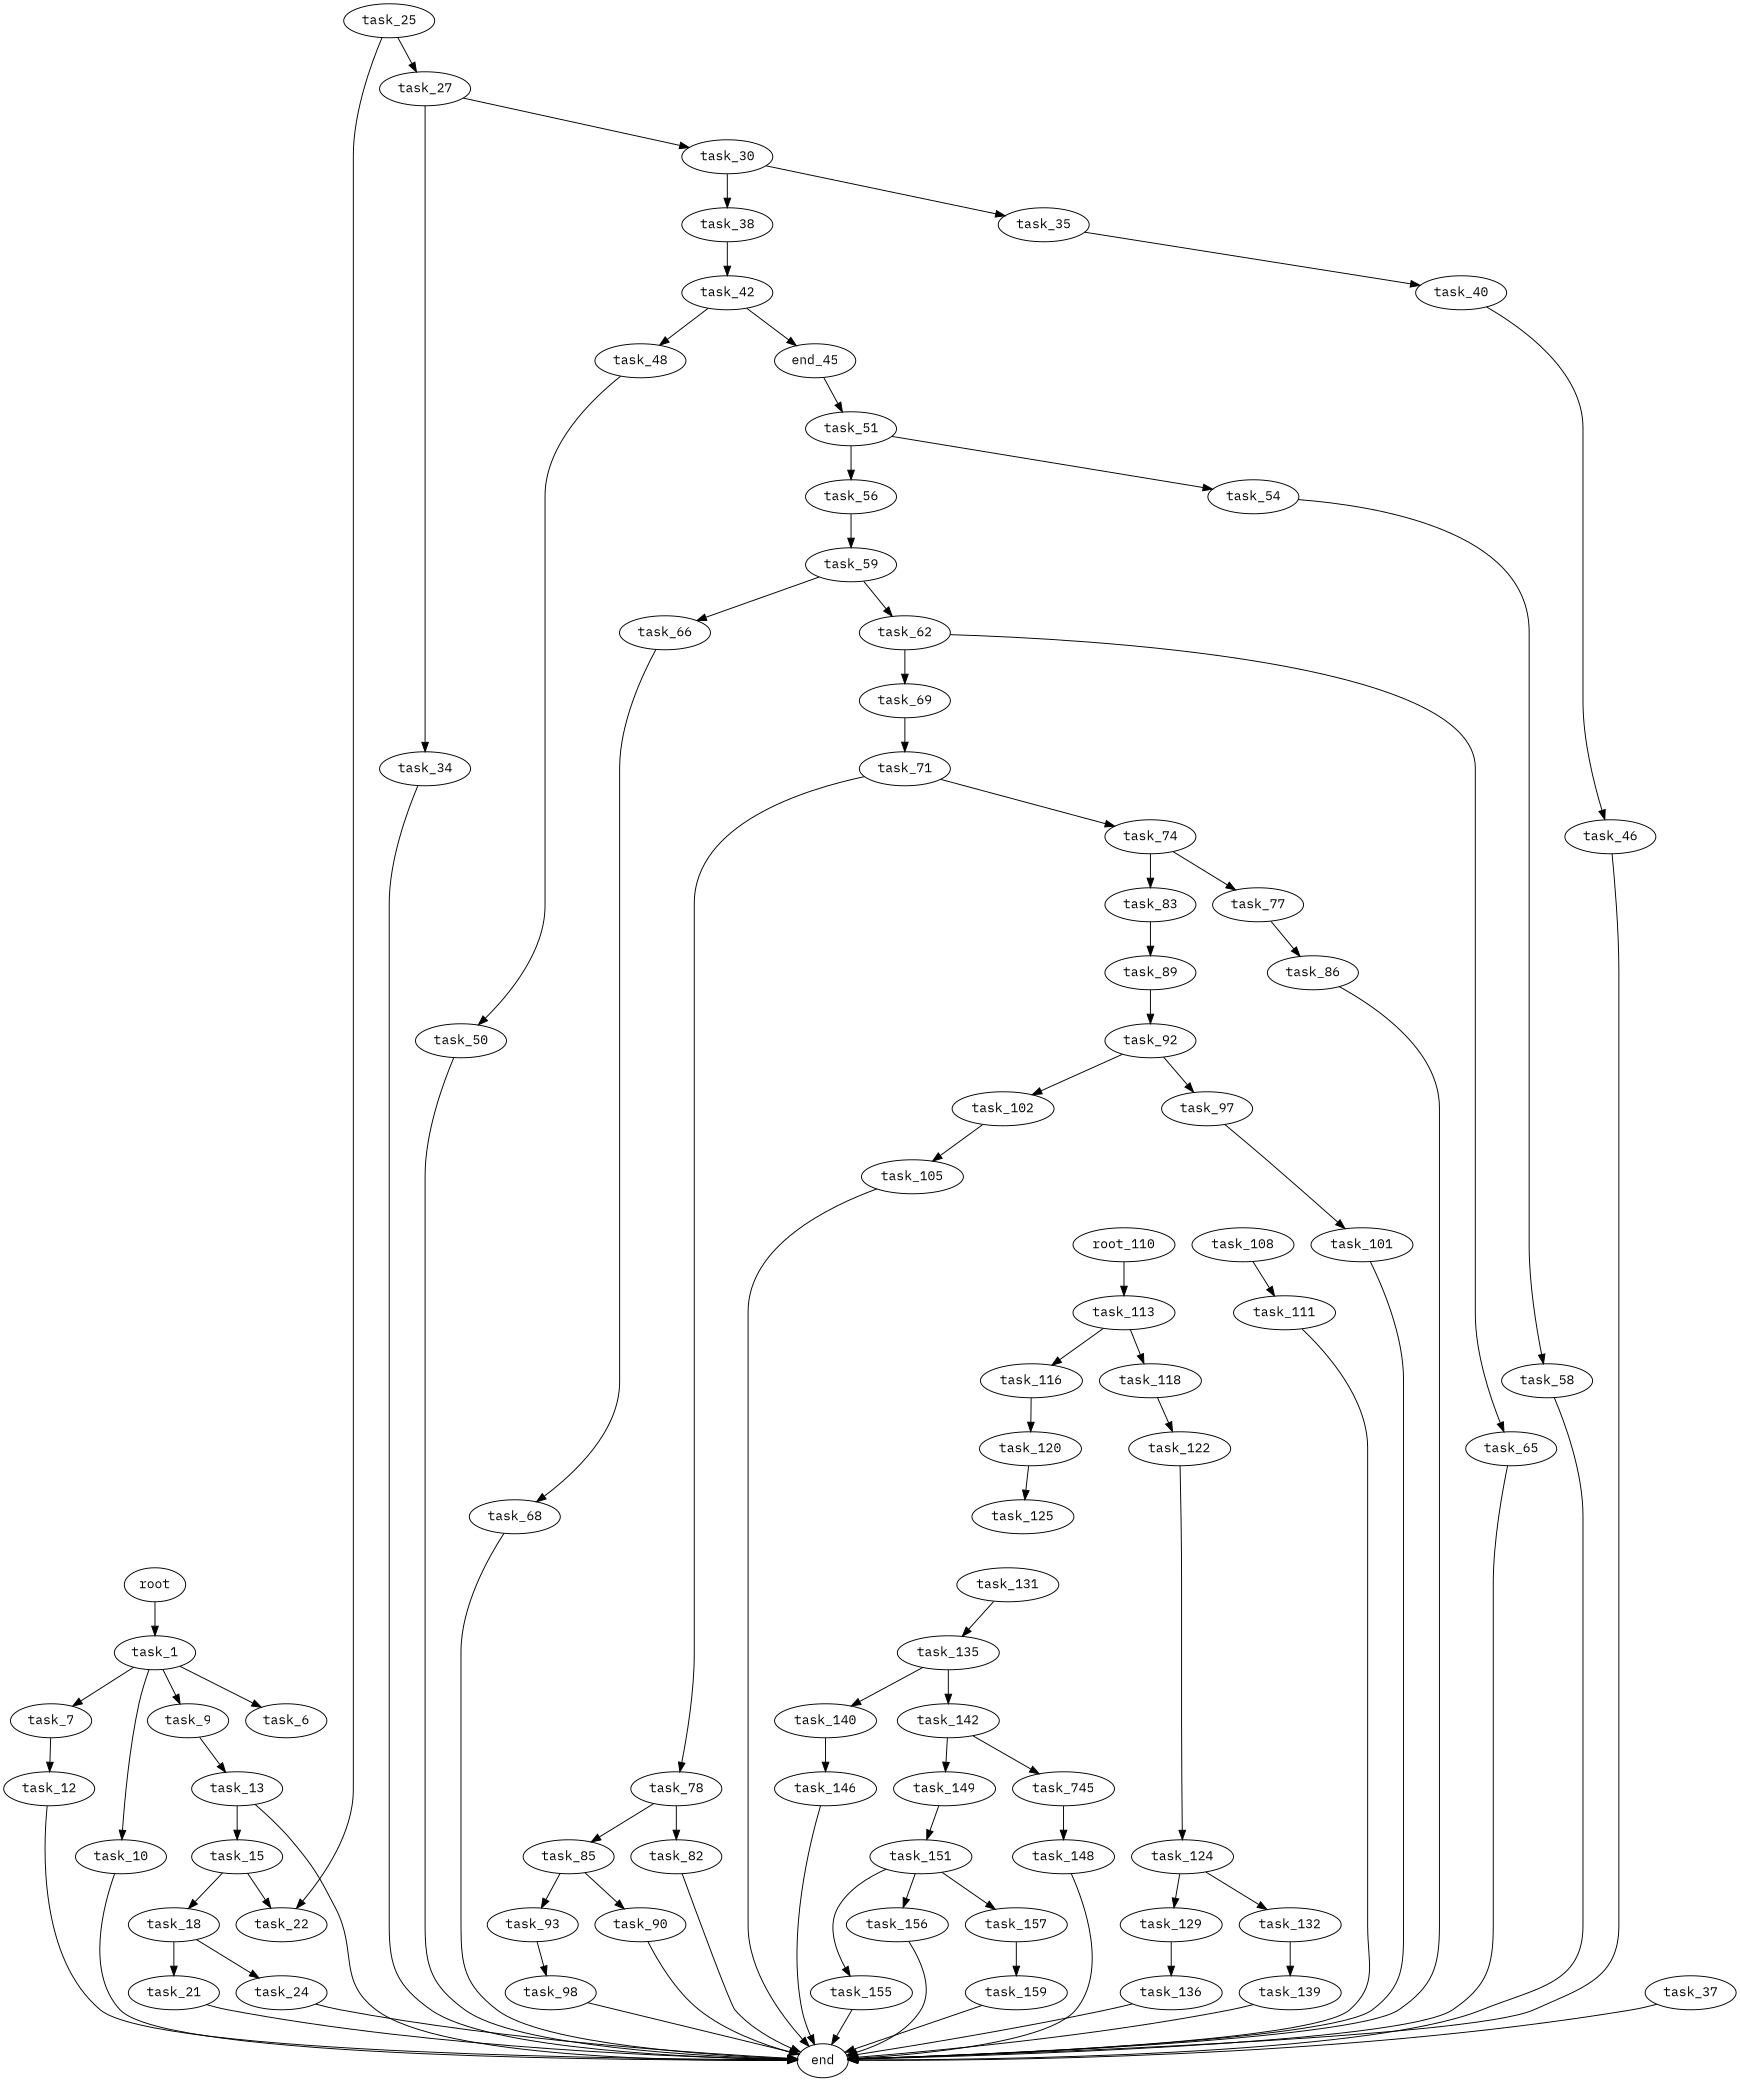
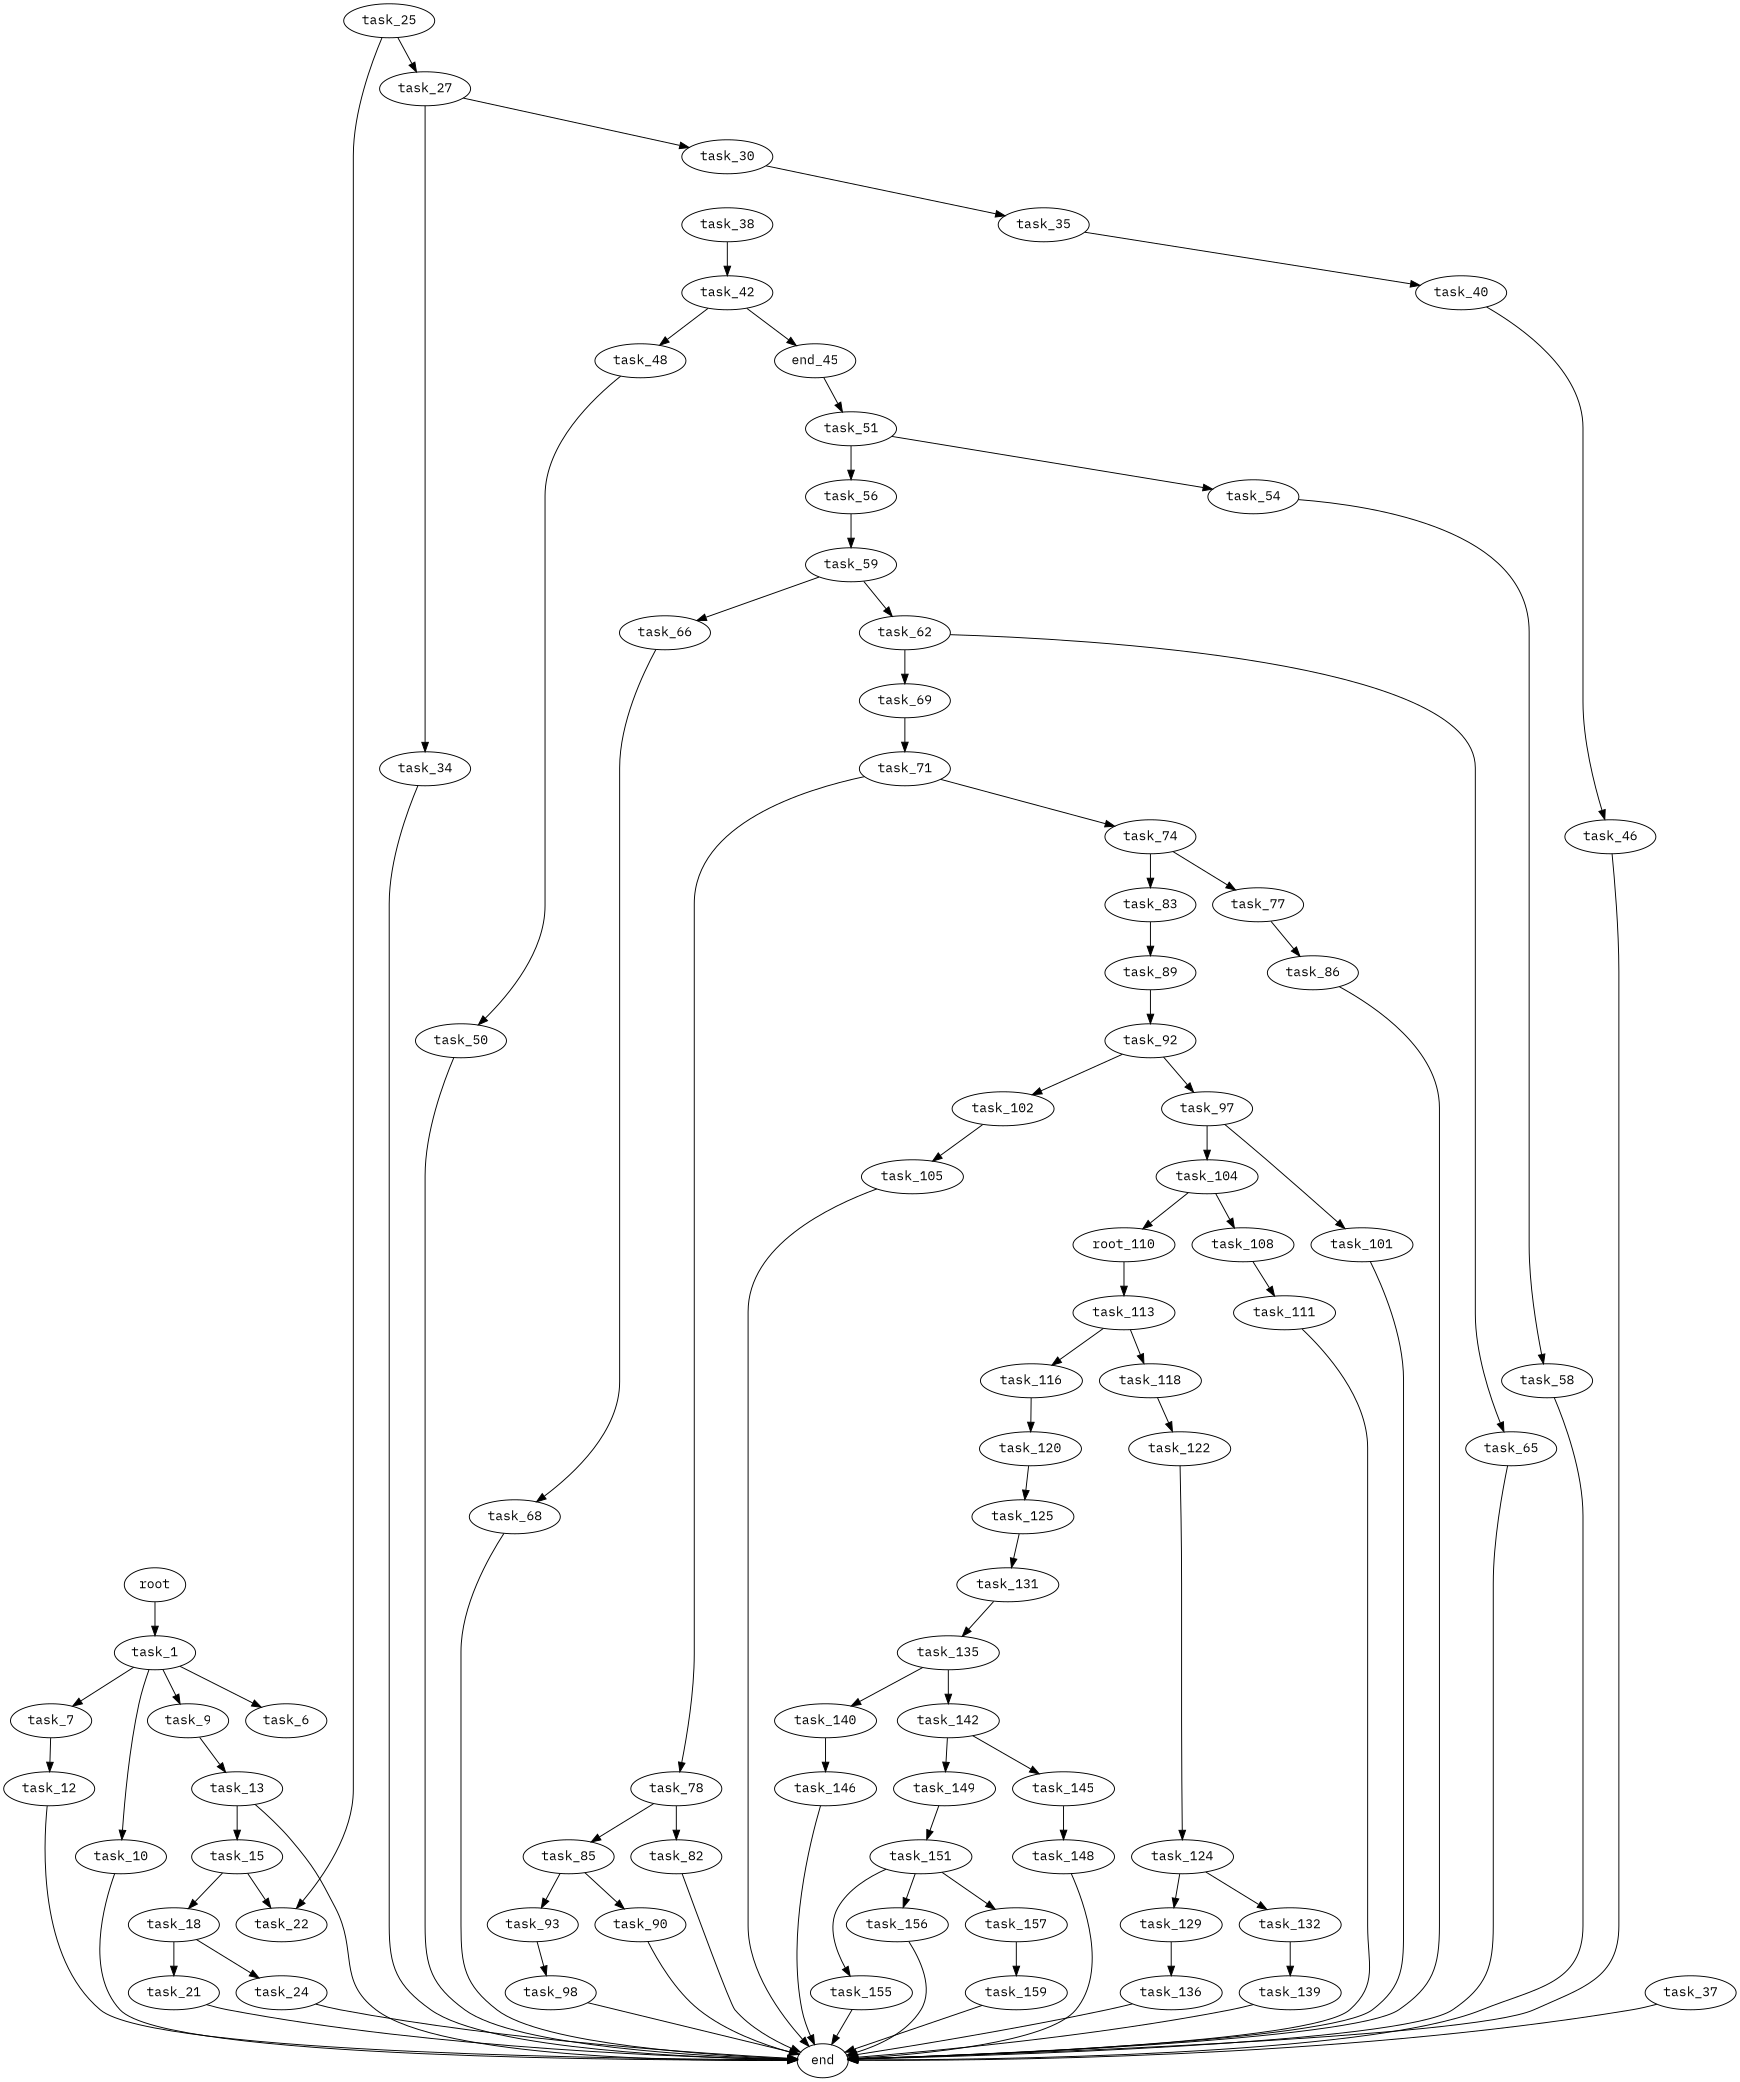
edge "task_30" -> "task_38": removed
node "task_104": added
edge "task_125" -> "task_131": added
node "task_745": label "task_745" -> "task_145"
